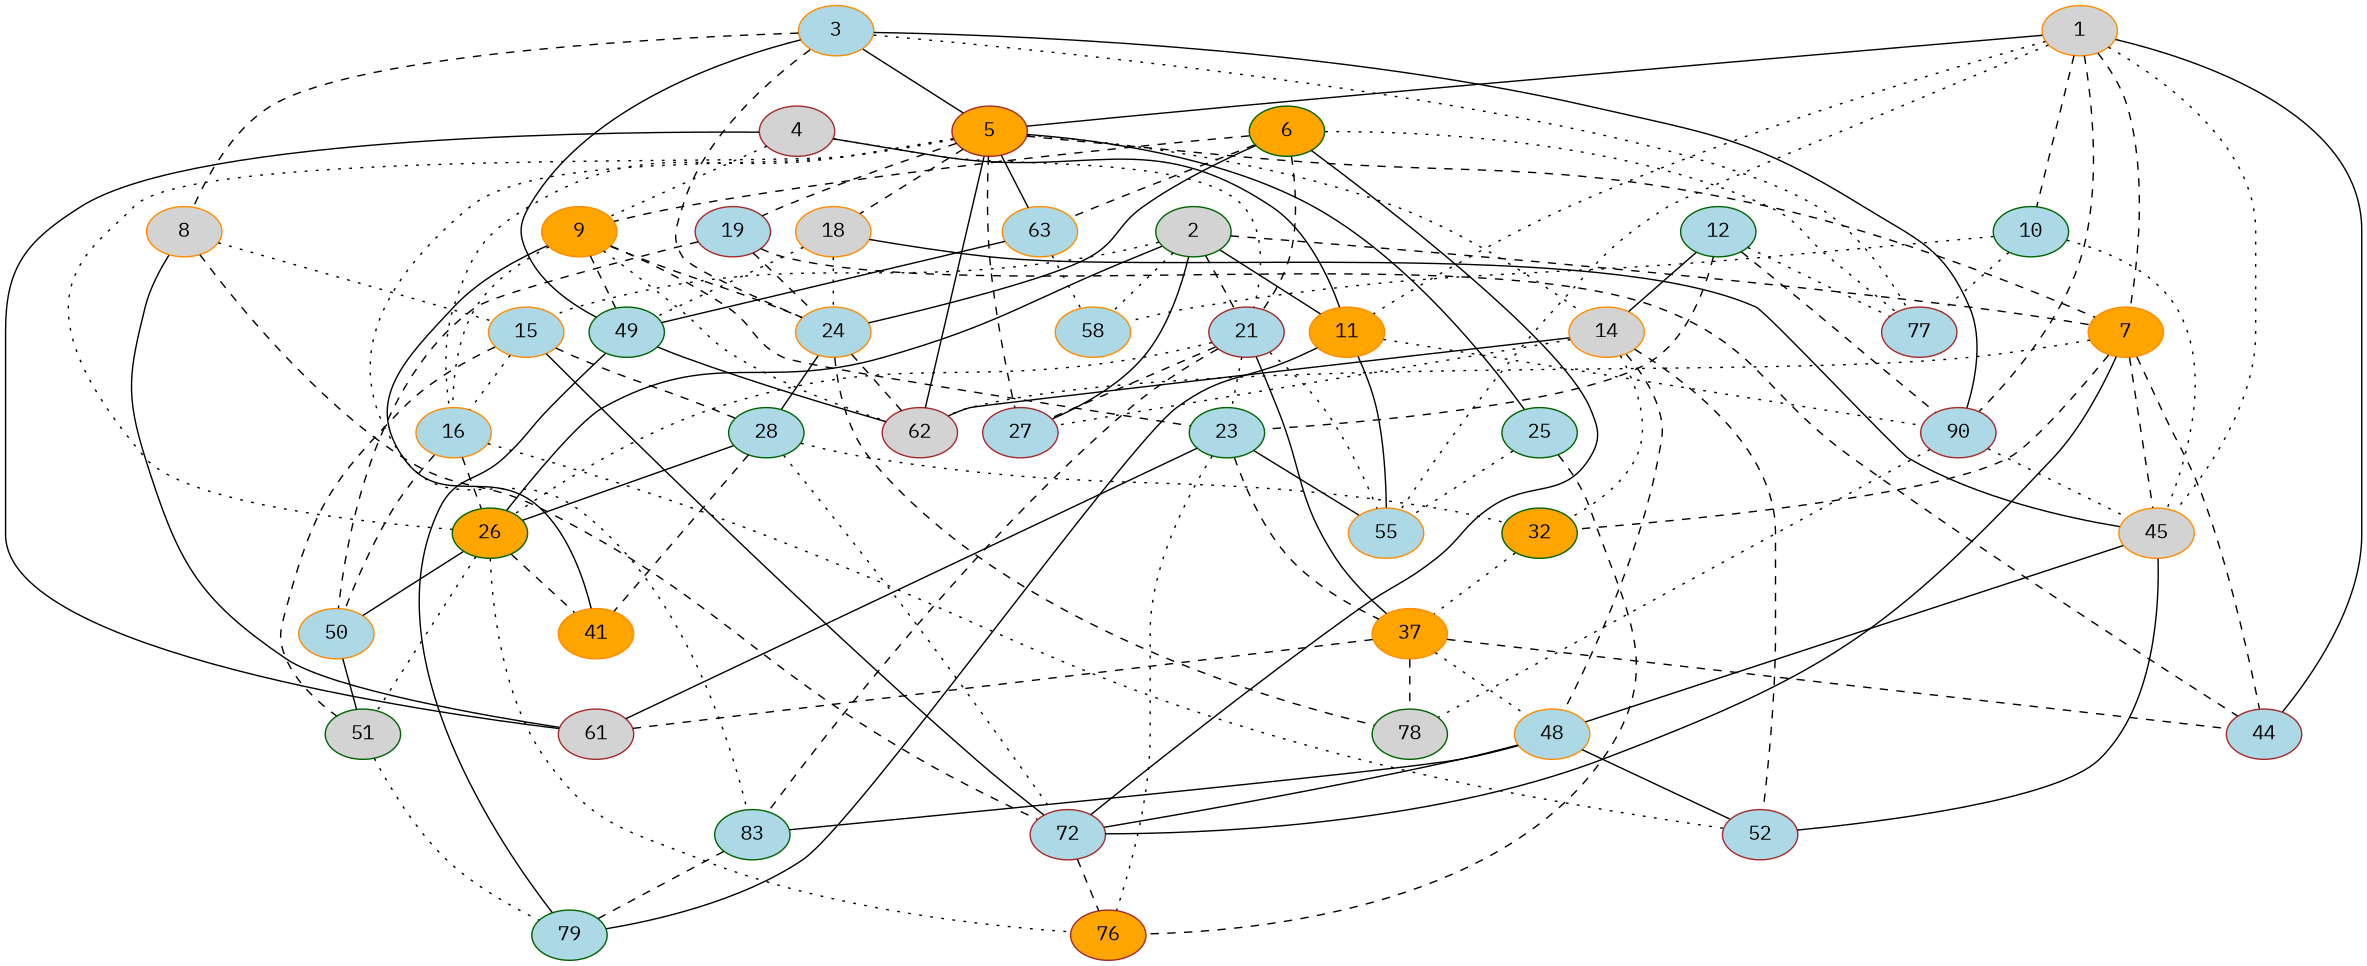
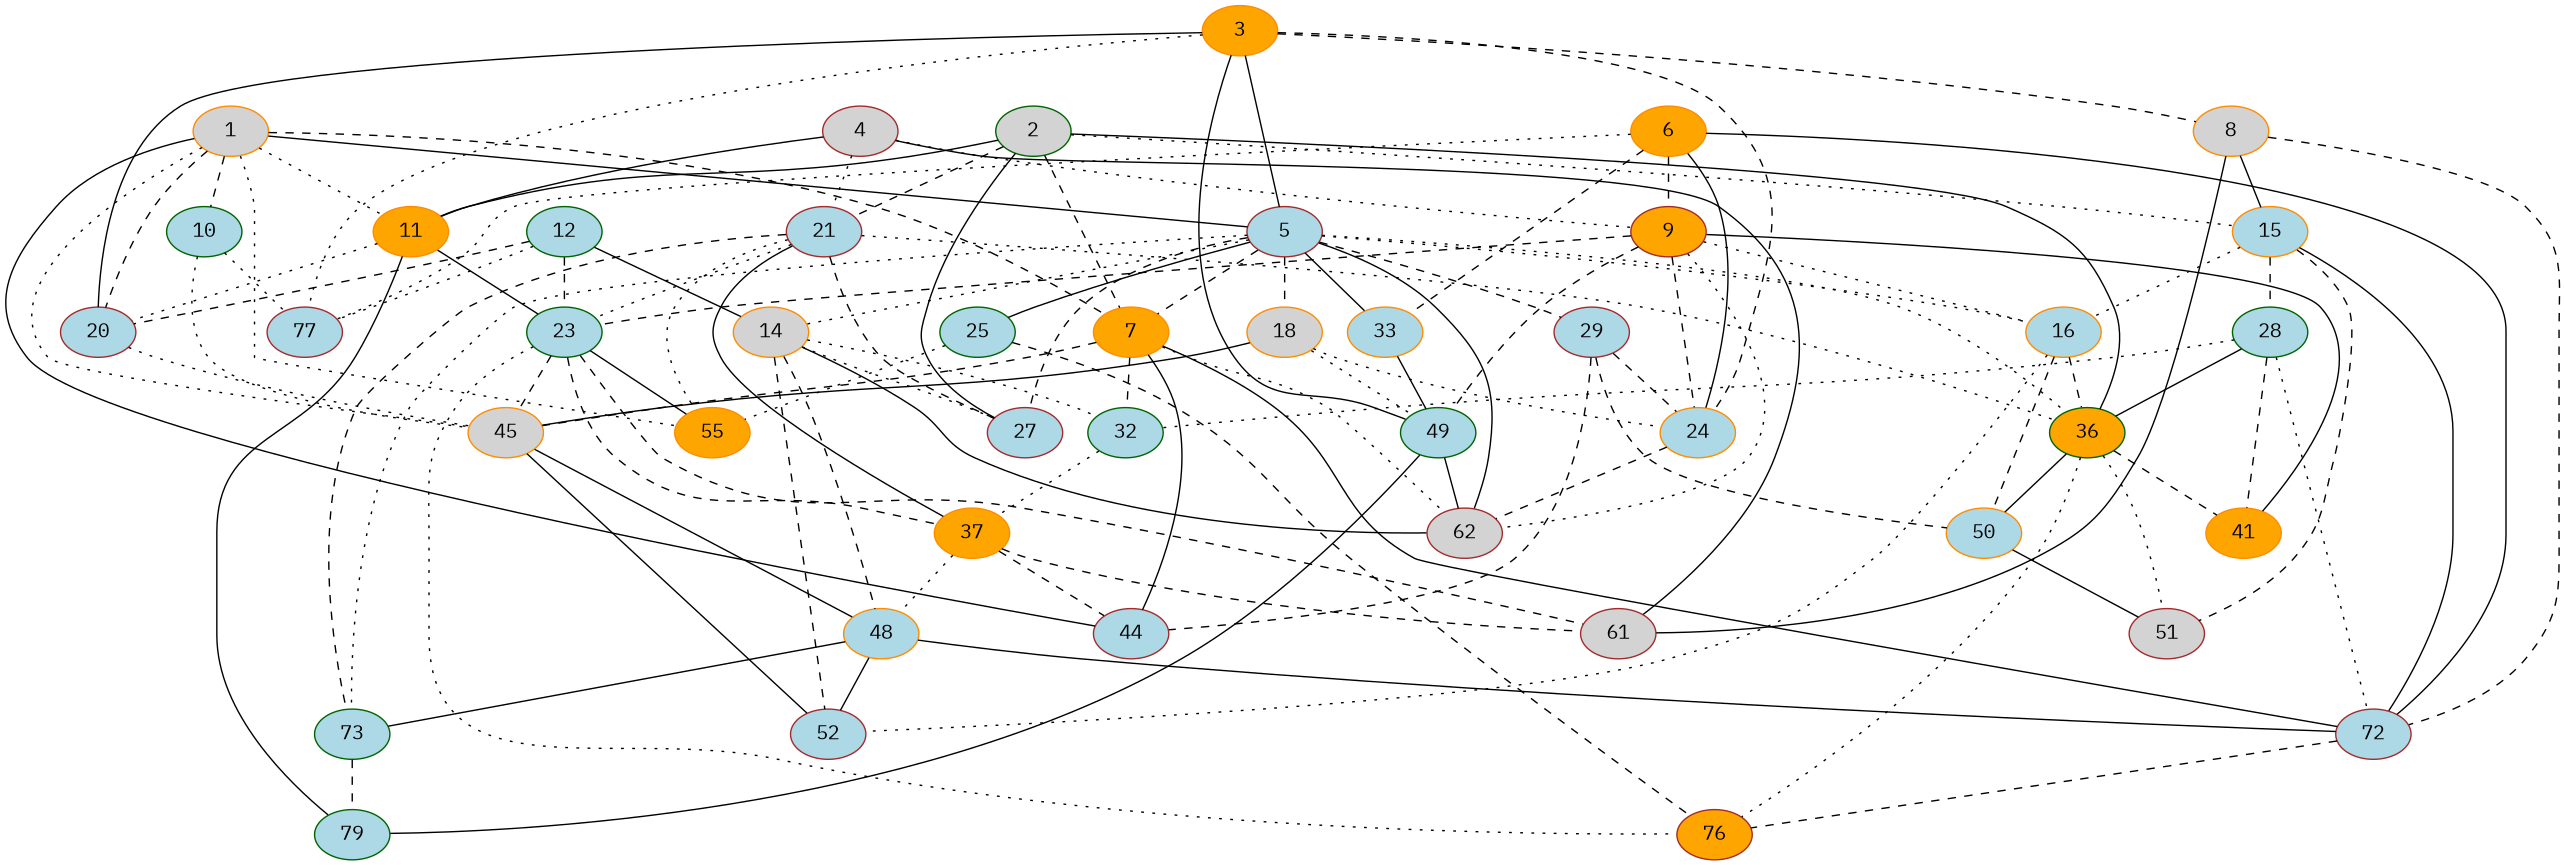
node "3": fillcolor lightblue -> orange
node "5": fillcolor orange -> lightblue
node "6": color darkgreen -> darkorange
node "9": color darkorange -> brown
node "19": label "19" -> "29"
node "63": label "63" -> "33"
edge "6" -- "21": removed
edge "8" -- "15": style dotted -> solid
node "58": removed
edge "23" -- "45": added
edge "24" -- "28": removed
edge "11" -- "55": now "11" -- "23"
node "90": label "90" -> "20"
edge "7" -- "44": style dashed -> solid
node "26": label "26" -> "36"
node "55": fillcolor lightblue -> orange
node "32": fillcolor orange -> lightblue
edge "23" -- "61": style solid -> dashed
node "51": color darkgreen -> brown
node "78": removed
node "83": label "83" -> "73"
edge "51" -- "79": removed
